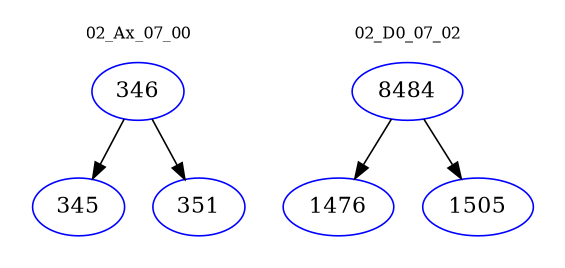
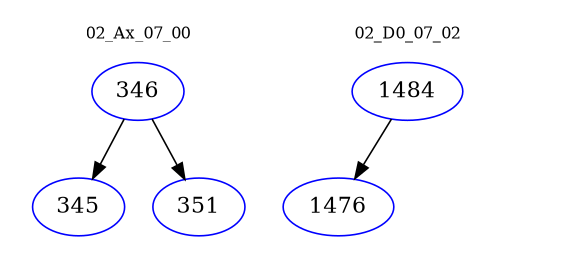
node "8484": label "8484" -> "1484"
node "1505": removed
